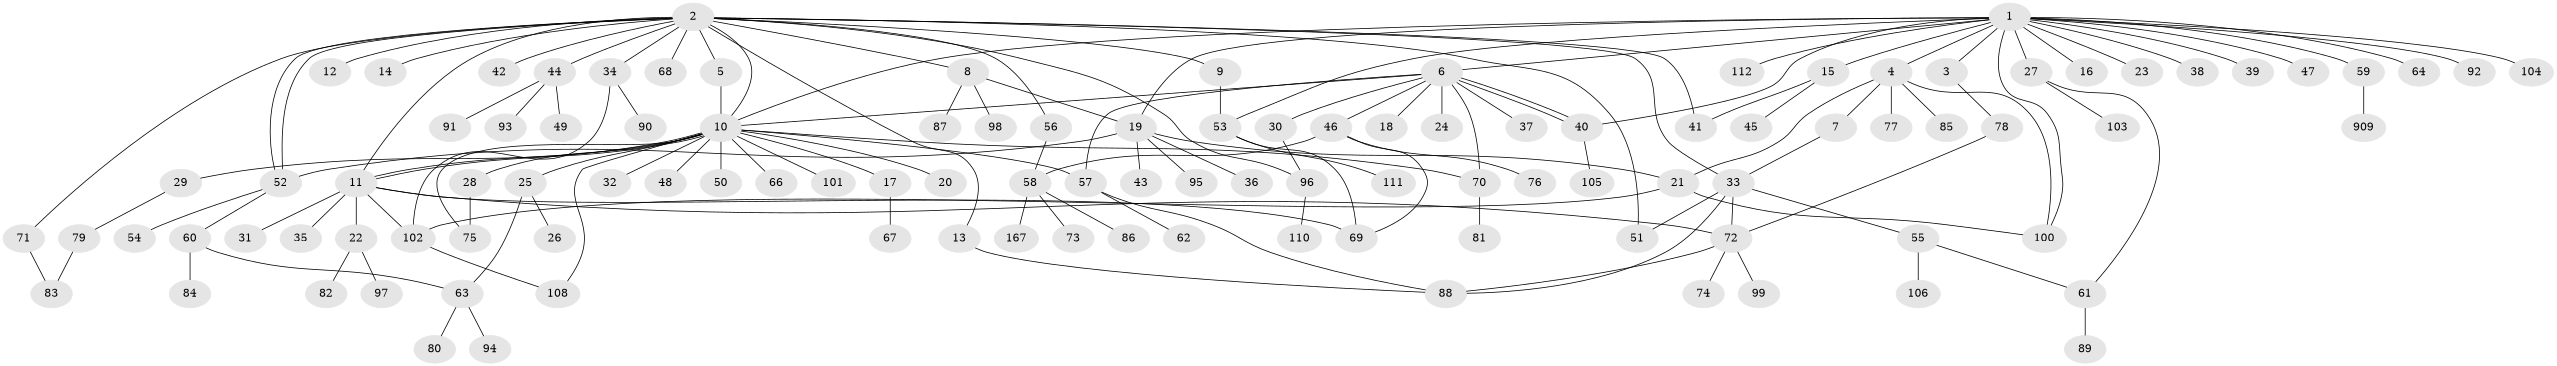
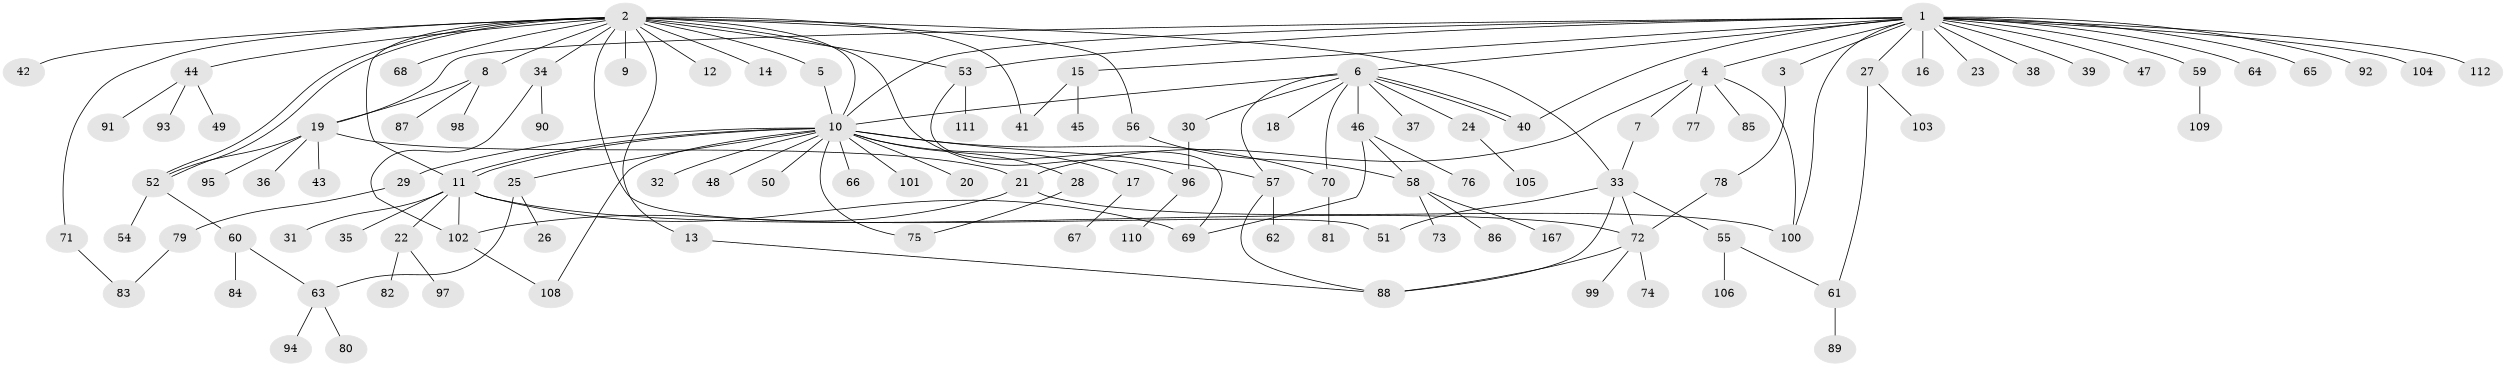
node "65": added
edge "9" -- "53": now "2" -- "53"
node "909": label "909" -> "109"
edge "40" -- "105": now "24" -- "105"
